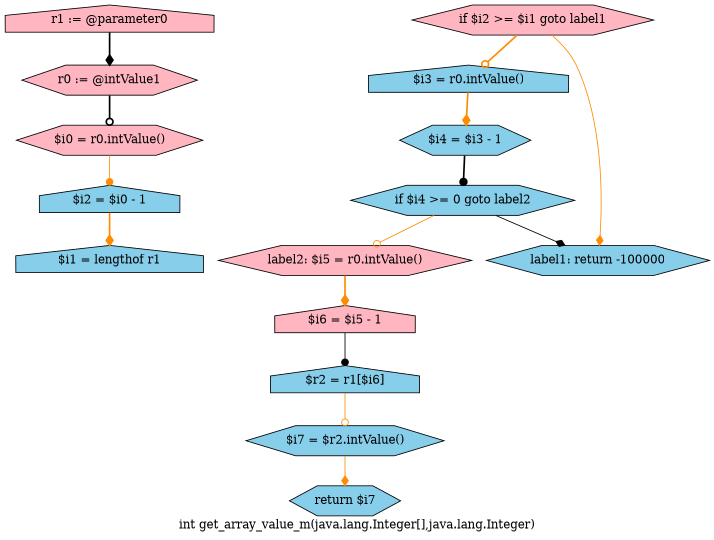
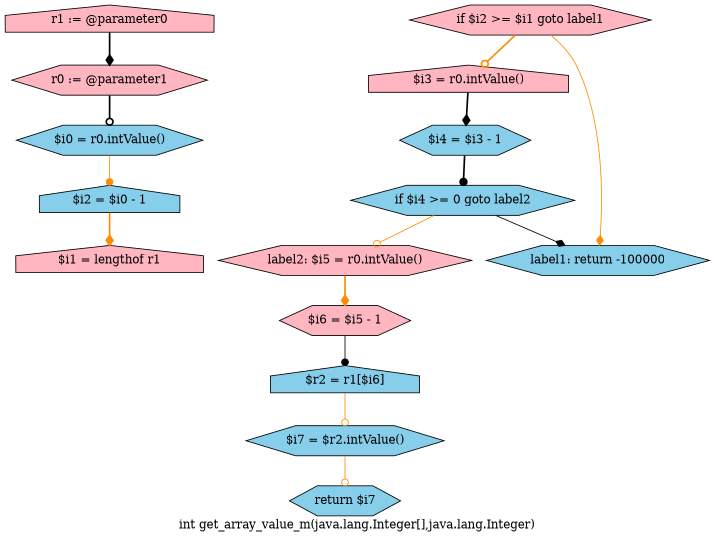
node "r0 := @intValue1": label "r0 := @intValue1" -> "r0 := @parameter1"
node "$i3 = r0.intValue()": fillcolor skyblue -> lightpink
edge "$i3 = r0.intValue()" -> "$i4 = $i3 - 1": color darkorange -> black
node "$i0 = r0.intValue()": fillcolor lightpink -> skyblue
node "$i1 = lengthof r1": fillcolor skyblue -> lightpink
node "$i6 = $i5 - 1": shape house -> hexagon
edge "$i7 = $r2.intValue()" -> "return $i7": arrowhead diamond -> odot
